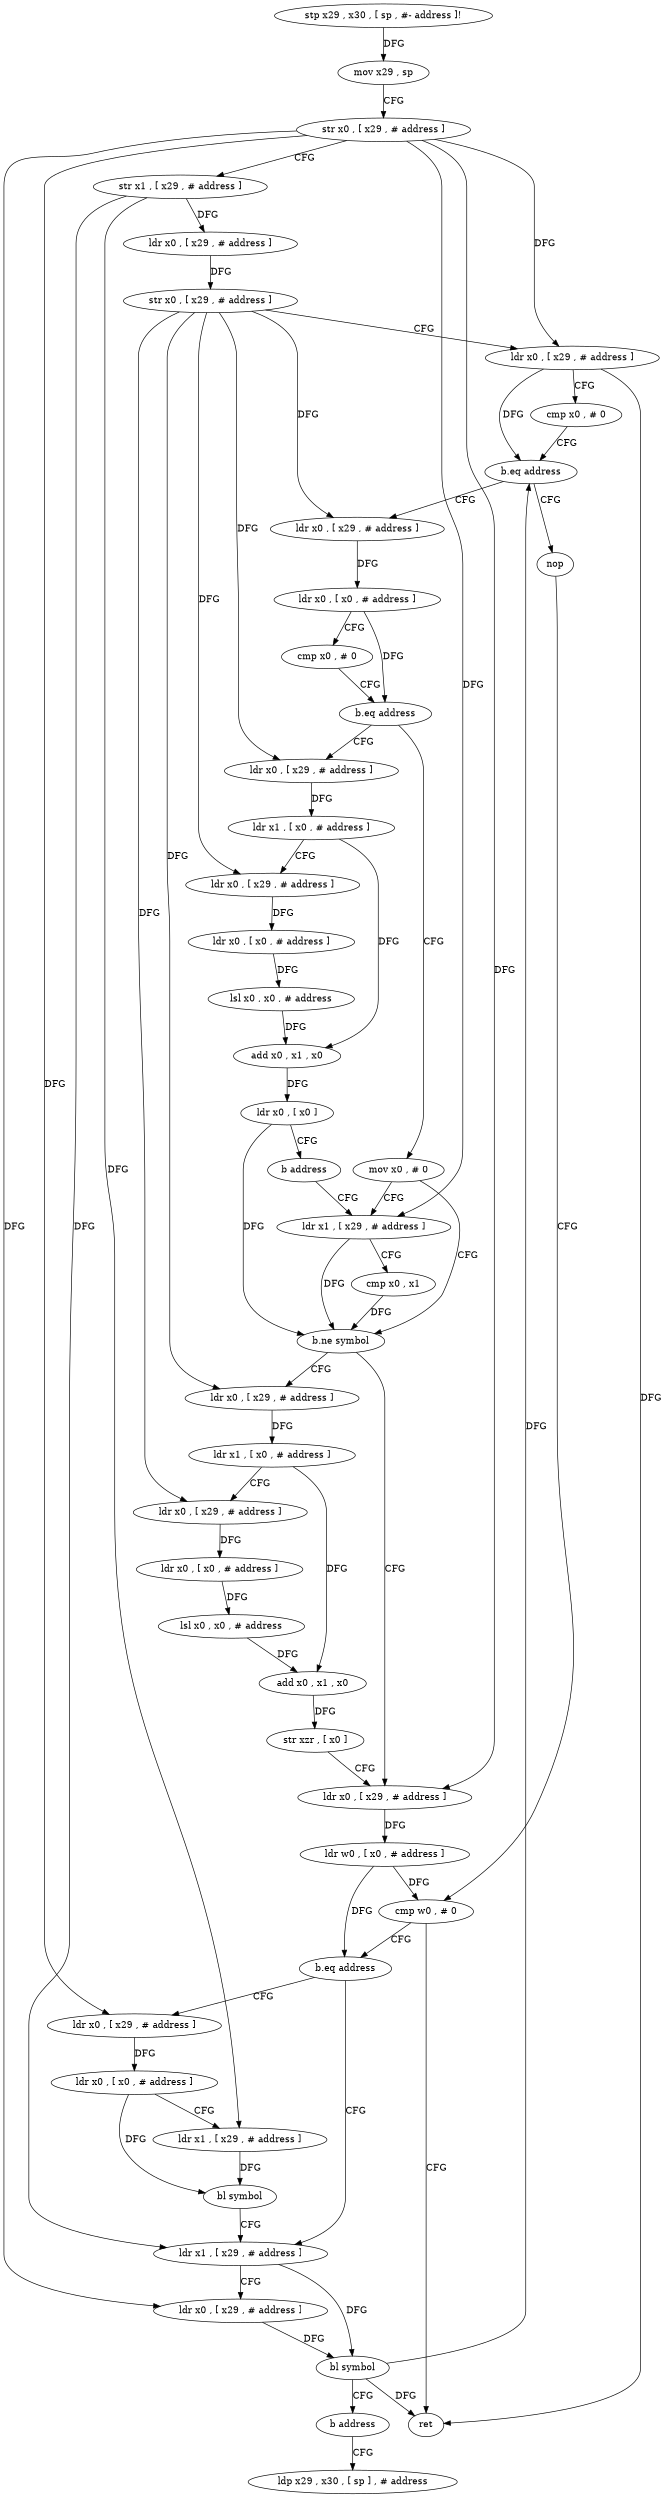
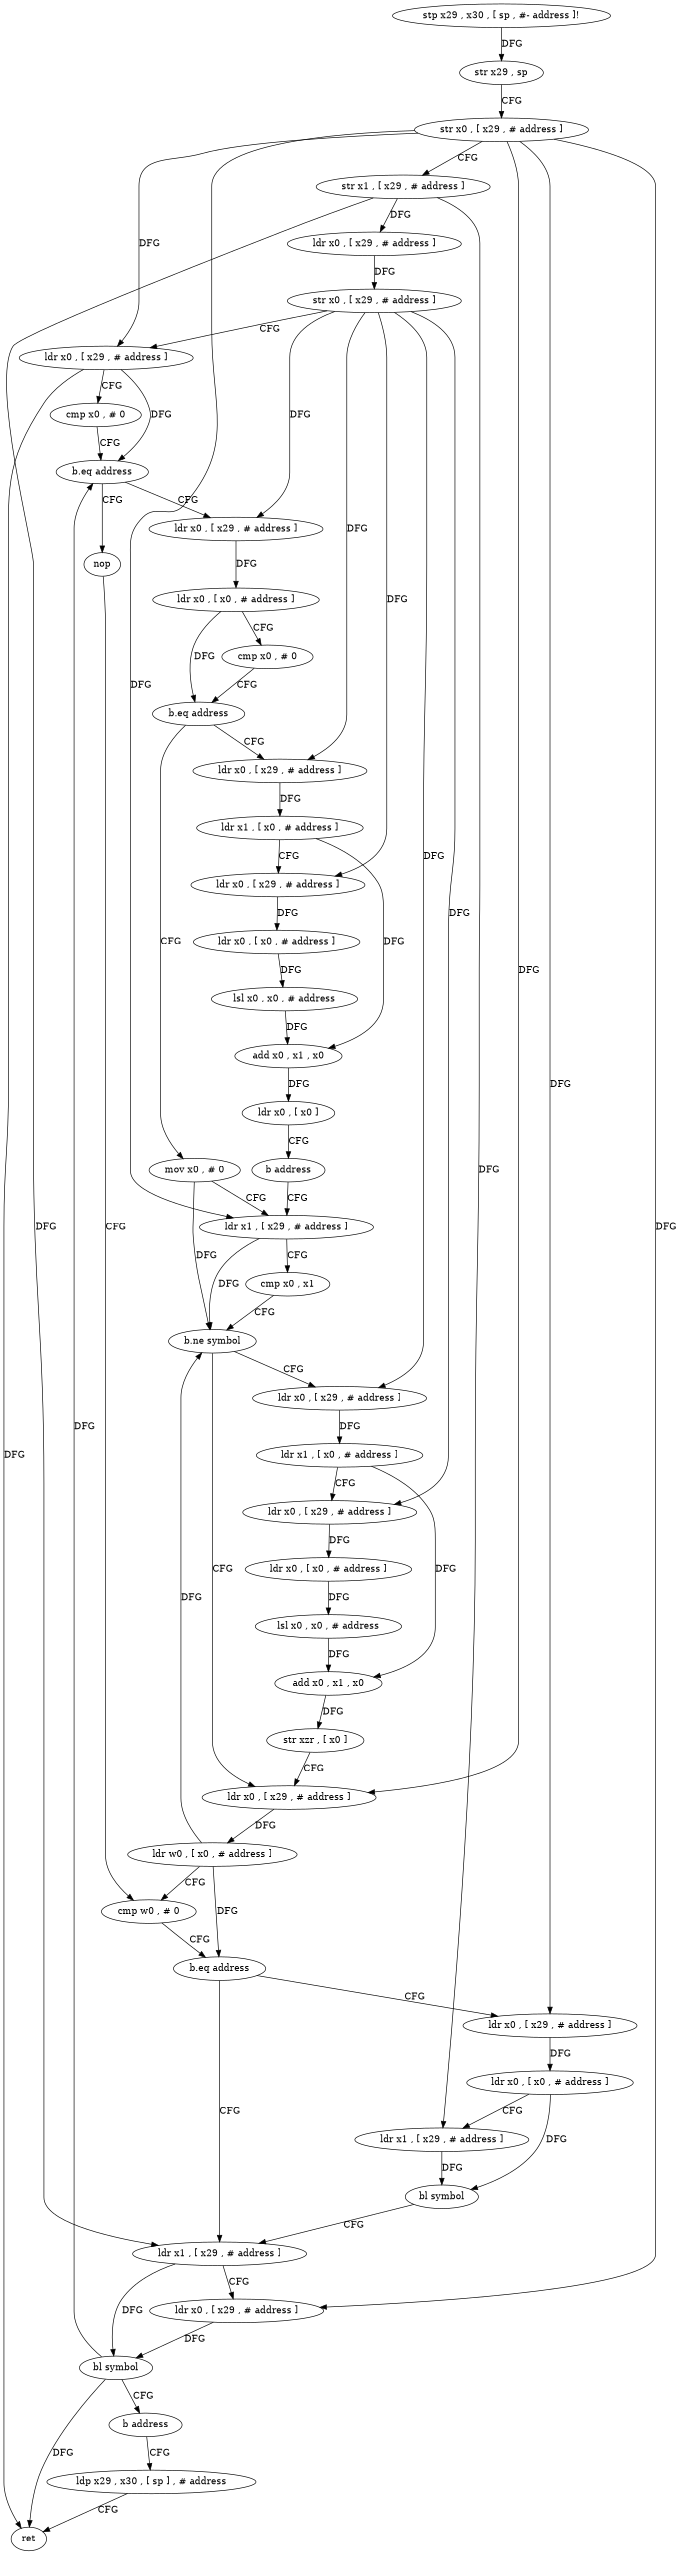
node "mov x29 , sp": label "mov x29 , sp" -> "str x29 , sp"
edge "ldr x0 , [ x0 ]" -> "b.ne symbol": now "ldr w0 , [ x0 , # address ]" -> "b.ne symbol"
edge "mov x0 , # 0" -> "b.ne symbol": label "CFG" -> "DFG"
edge "cmp x0 , x1" -> "b.ne symbol": label "DFG" -> "CFG"
edge "ldr w0 , [ x0 , # address ]" -> "cmp w0 , # 0": label "DFG" -> "CFG"
edge "cmp w0 , # 0" -> "ret": now "ldp x29 , x30 , [ sp ] , # address" -> "ret"
